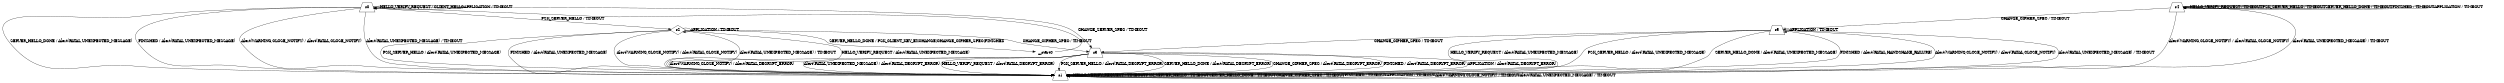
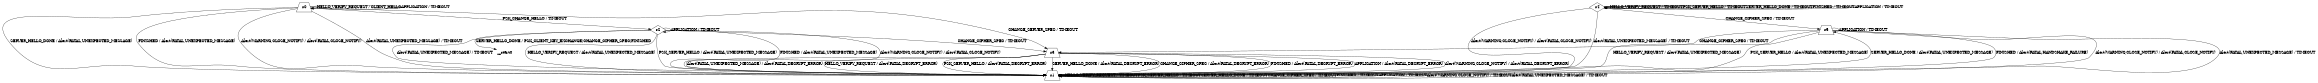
node "s4": shape trapezium -> diamond
edge "__start0" -> "s0": removed
edge "s0" -> "s2": label "PSK_SERVER_HELLO / TIMEOUT" -> "PSK_CHANGE_HELLO / TIMEOUT"
